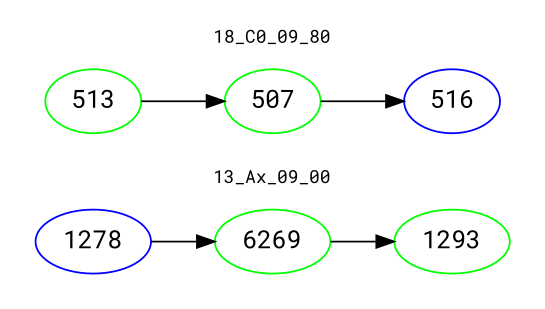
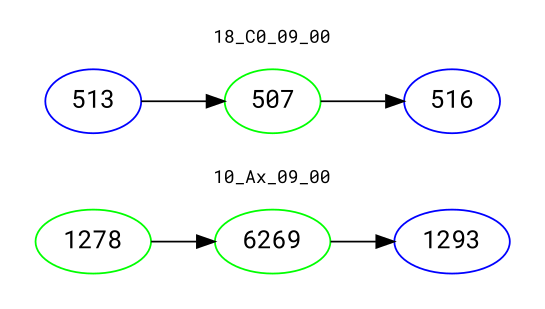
cluster "18_C0_09_80": label "18_C0_09_80" -> "18_C0_09_00"
node "513": color green -> blue
cluster "13_Ax_09_00": label "13_Ax_09_00" -> "10_Ax_09_00"
node "1278": color blue -> green
node "1293": color green -> blue
